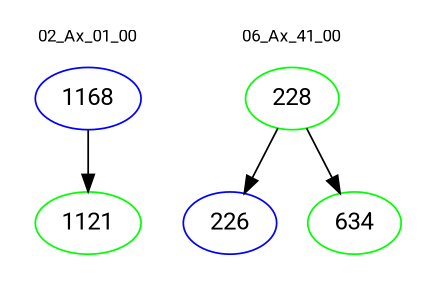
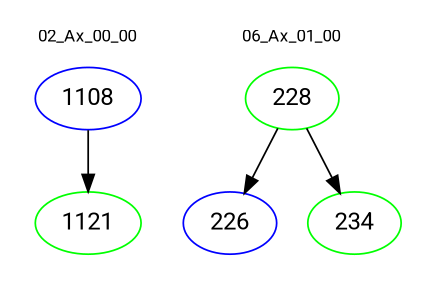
cluster "02_Ax_01_00": label "02_Ax_01_00" -> "02_Ax_00_00"
cluster "06_Ax_41_00": label "06_Ax_41_00" -> "06_Ax_01_00"
node "1168": label "1168" -> "1108"
node "634": label "634" -> "234"
